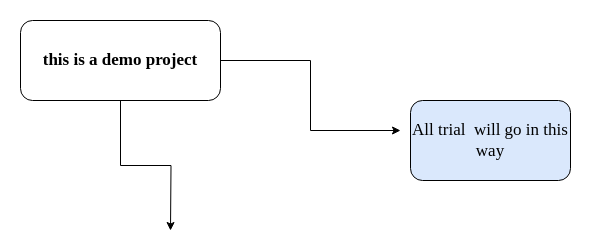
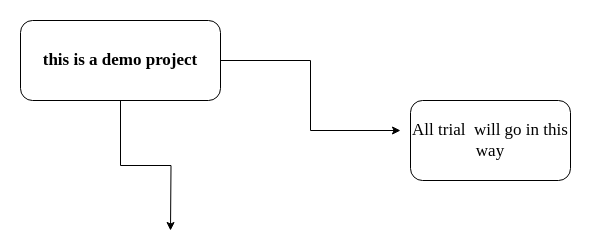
node "All trial will go in this way": fillcolor #dae8fc -> #ffffff
